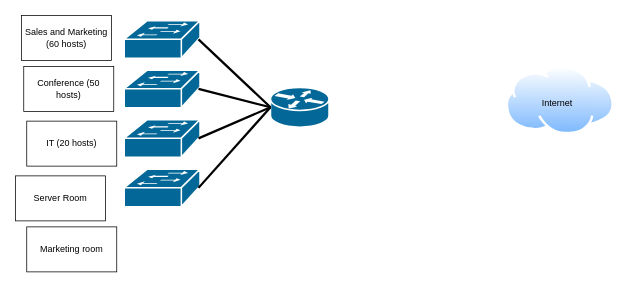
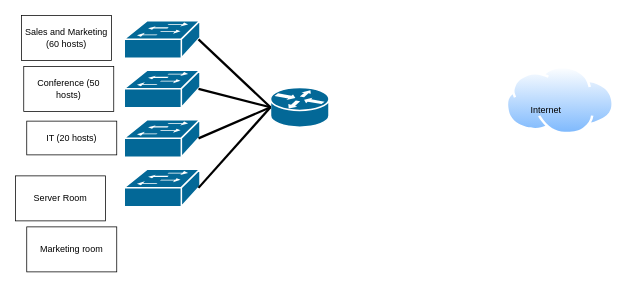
node "Internet": moved (560, 106) -> (549, 114)
node "IT (20 hosts)": size 90x45 -> 90x34
